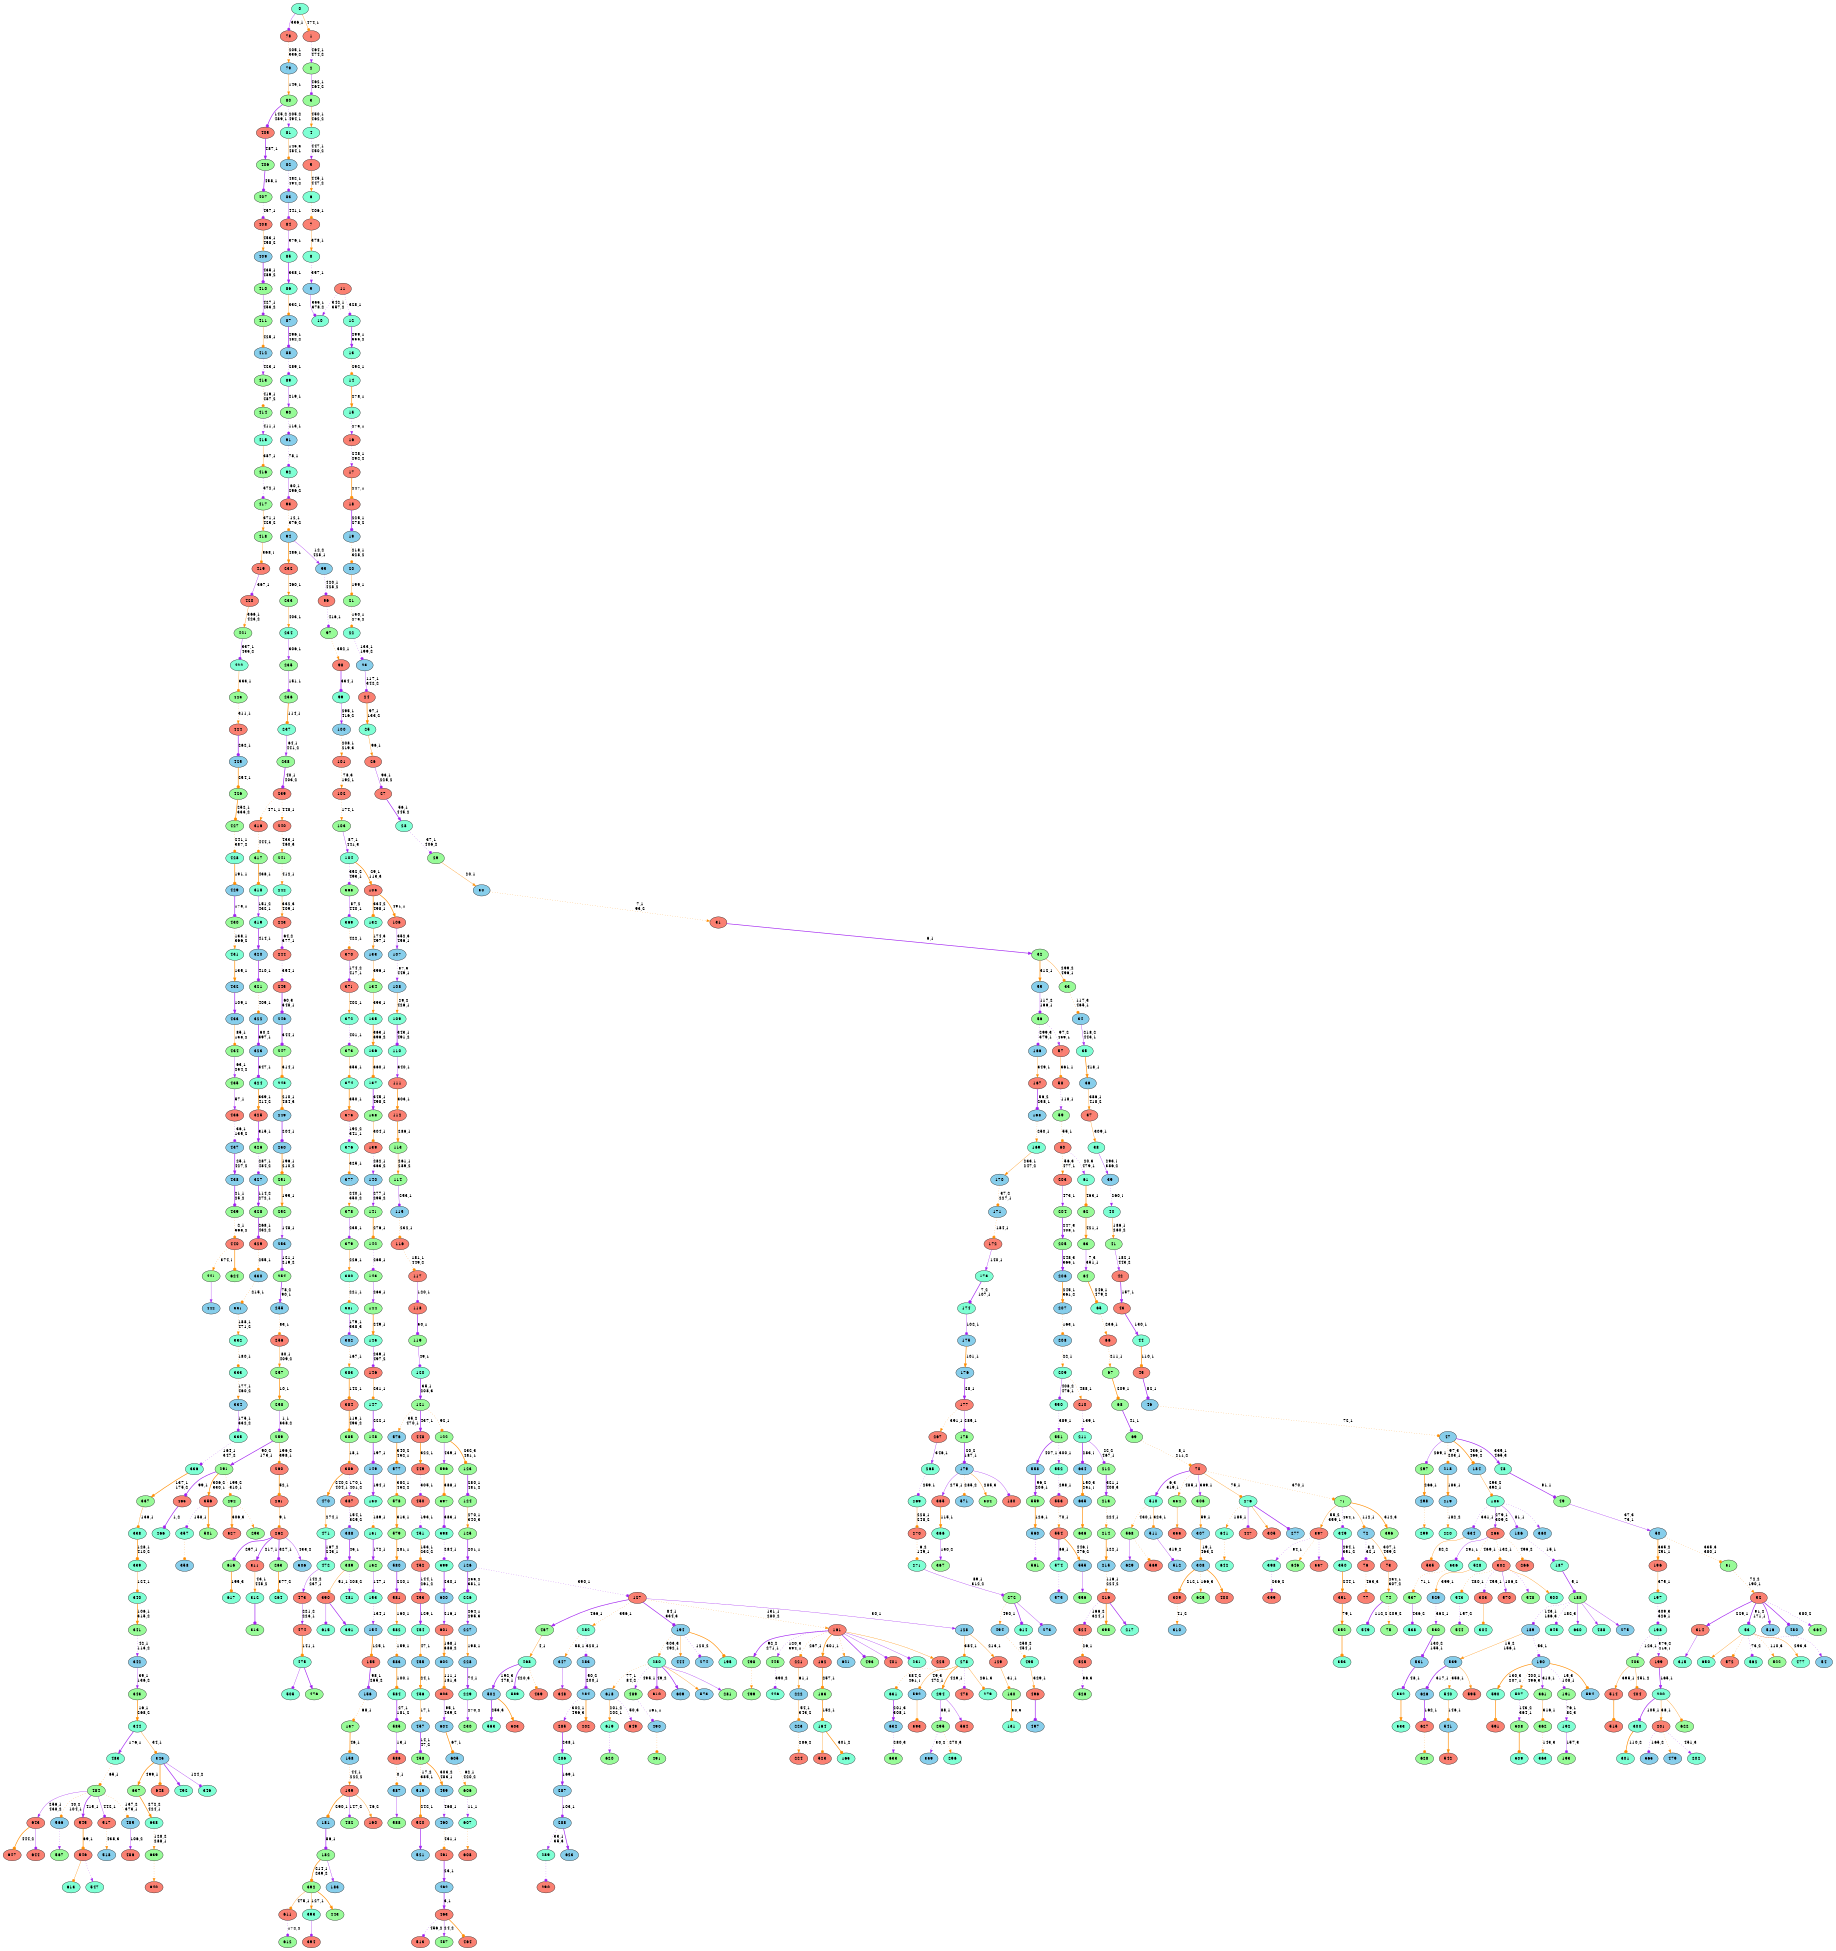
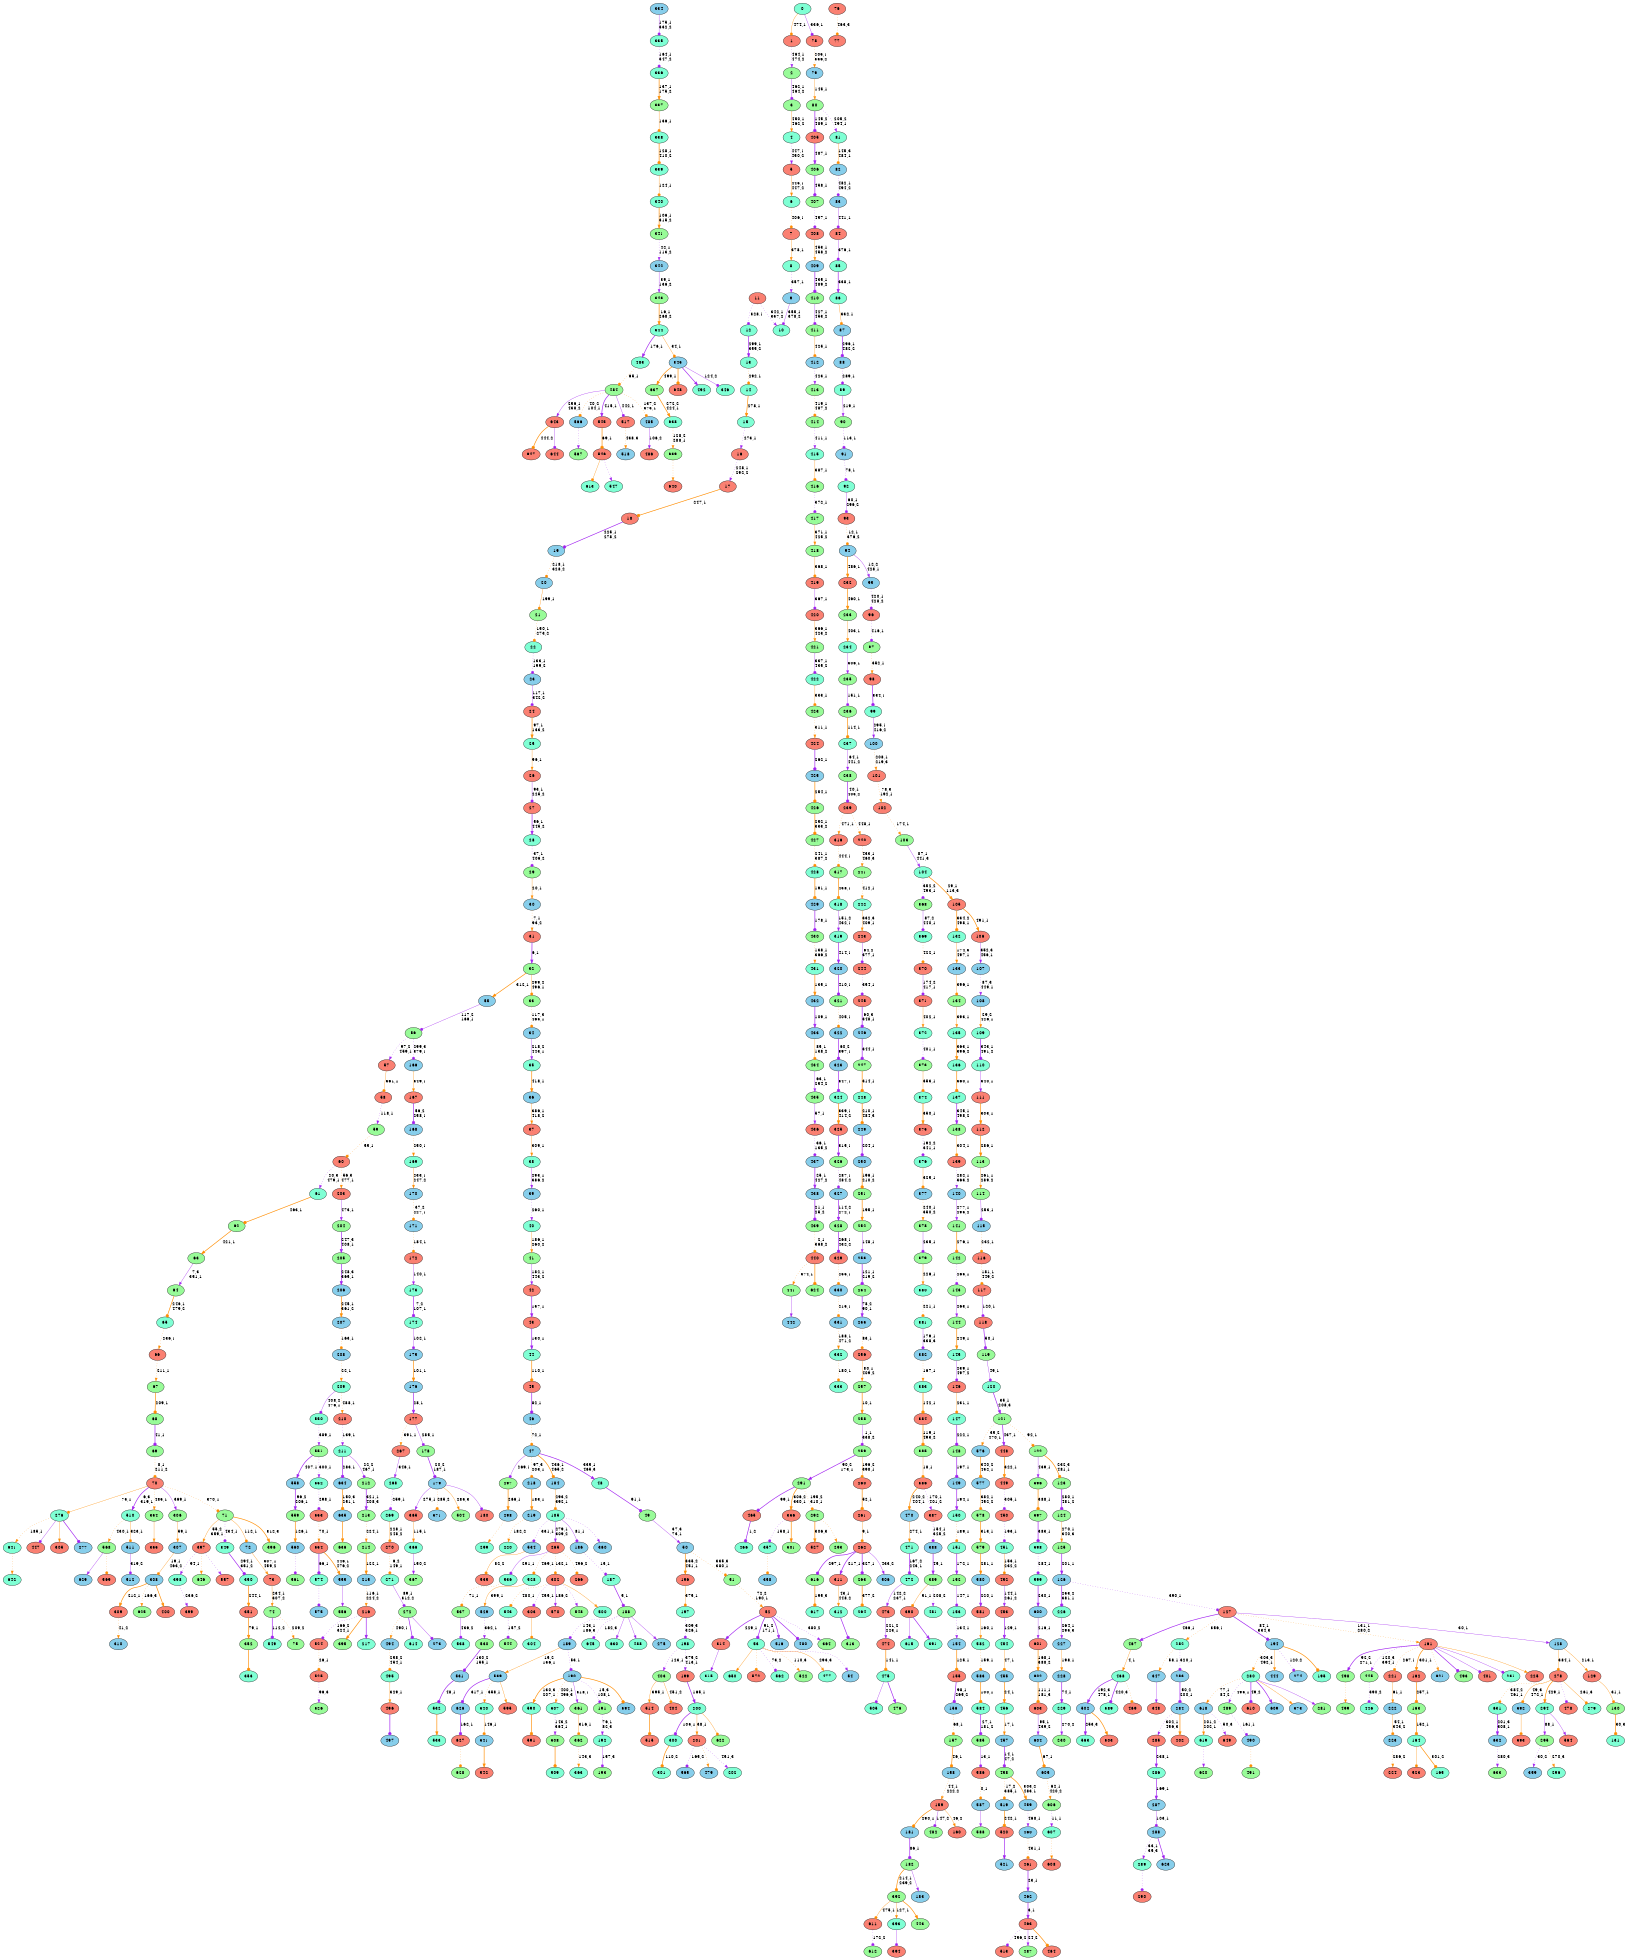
edge "232" -> "233": style solid -> bold
edge "333" -> "334": removed, label "177,1 460,2"
edge "365" -> "366": style bold -> solid
edge "72" -> "76": removed, label "8,2 32,1"
node "278": fillcolor aquamarine -> salmon
